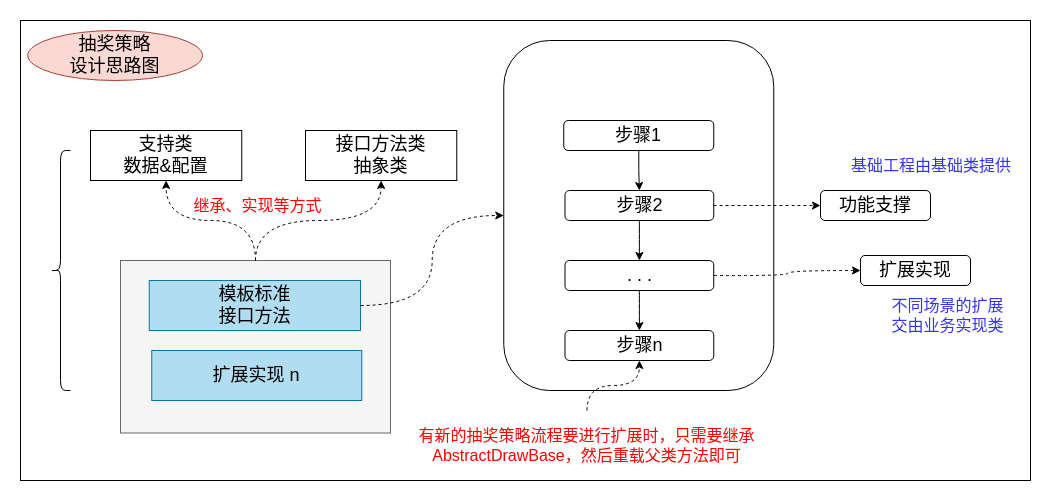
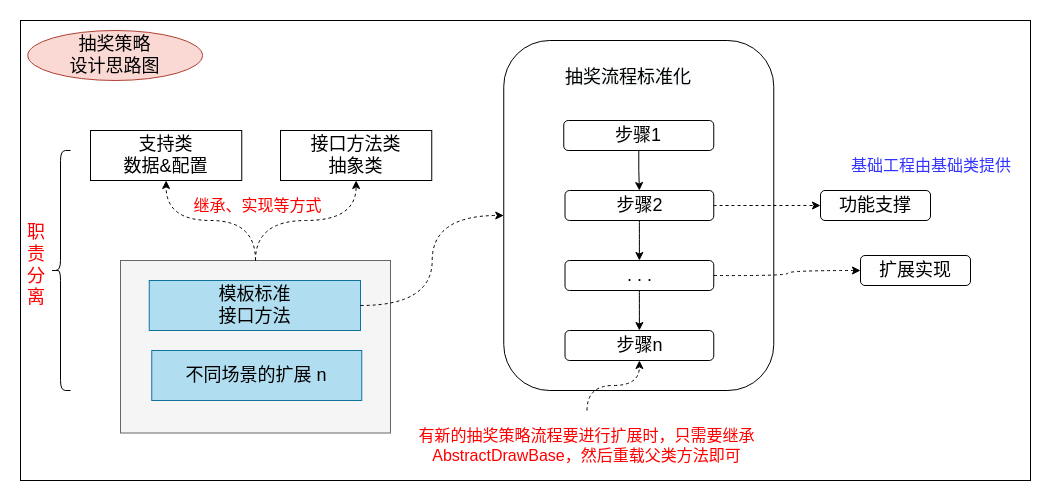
node "抽奖流程标准化": added
node "接口方法类 抽象类": moved (381, 156) -> (356, 156)
node "职责分离": added
node "不同场景的扩展 交由业务实现类": removed
node "扩展实现 n": label "扩展实现 n" -> "不同场景的扩展 n"
